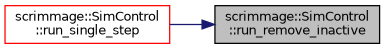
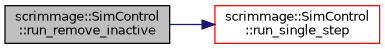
edge "scrimmage::SimControl ::run_single_step" -> "scrimmage::SimControl ::run_remove_inactive": reversed
